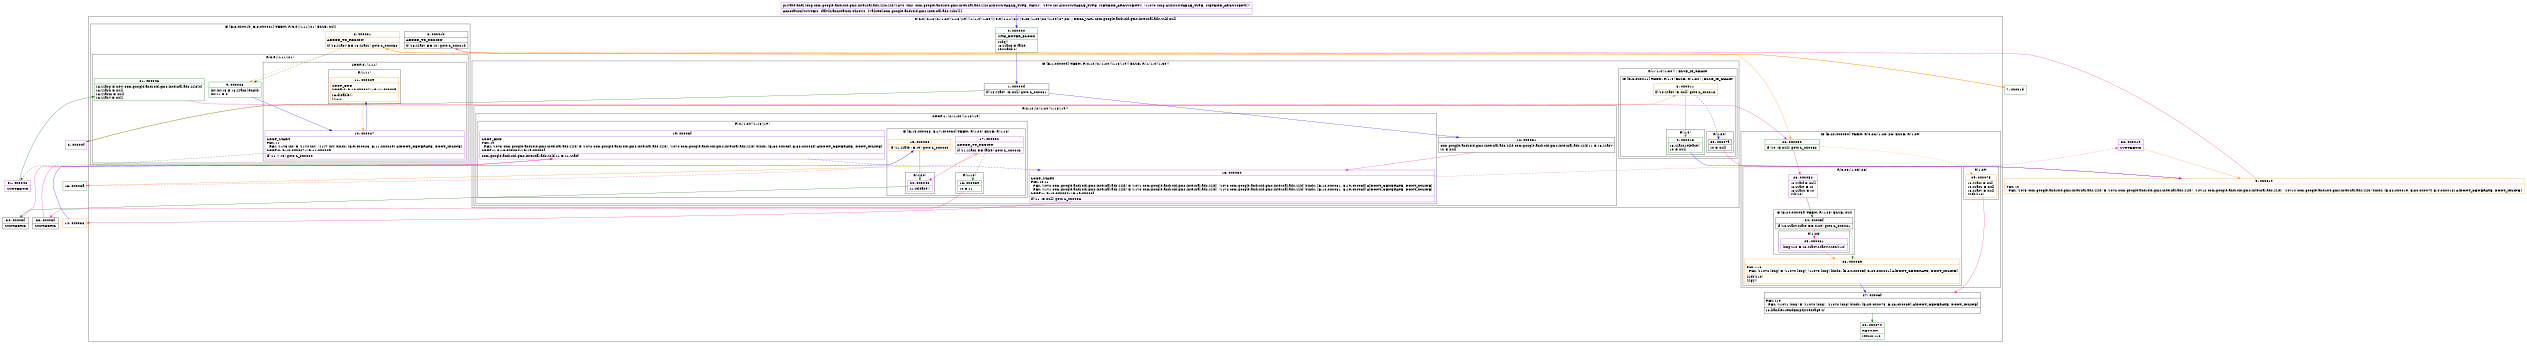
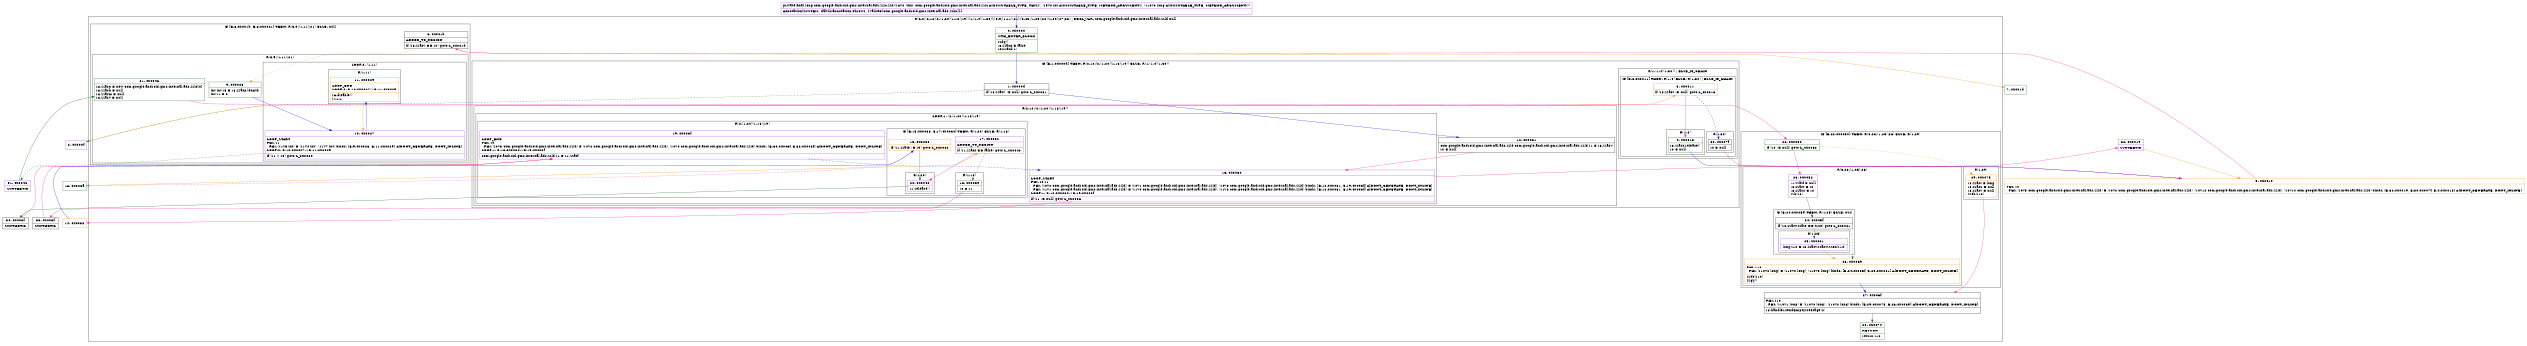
node "8: 0x0021": removed
edge "1: 0x000d" -> "2: 0x000f": style solid -> dashed
edge "13: 0x0034" -> "32: 0x0019": style dashed -> solid
node "23: 0x0052": text "r0.zzatf = null" -> "r1.zzatf = null"
node "29: 0x0075": text "r8.zzast = null" -> "r8.zzast = long"
edge "24: 0x005f" -> "25: 0x0061": color deeppink -> darkgreen
